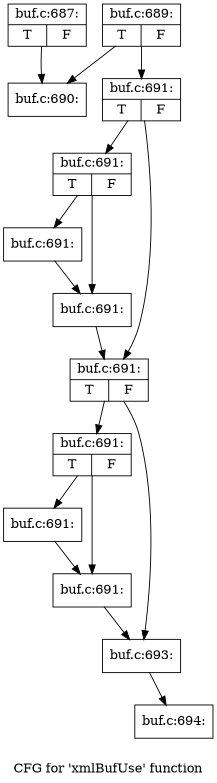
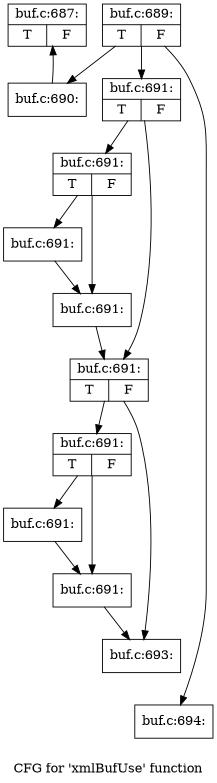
edge "buf.c:687:" -> "buf.c:690:": reversed
edge "buf.c:693:" -> "buf.c:694:": now "buf.c:689:" -> "buf.c:694:"
